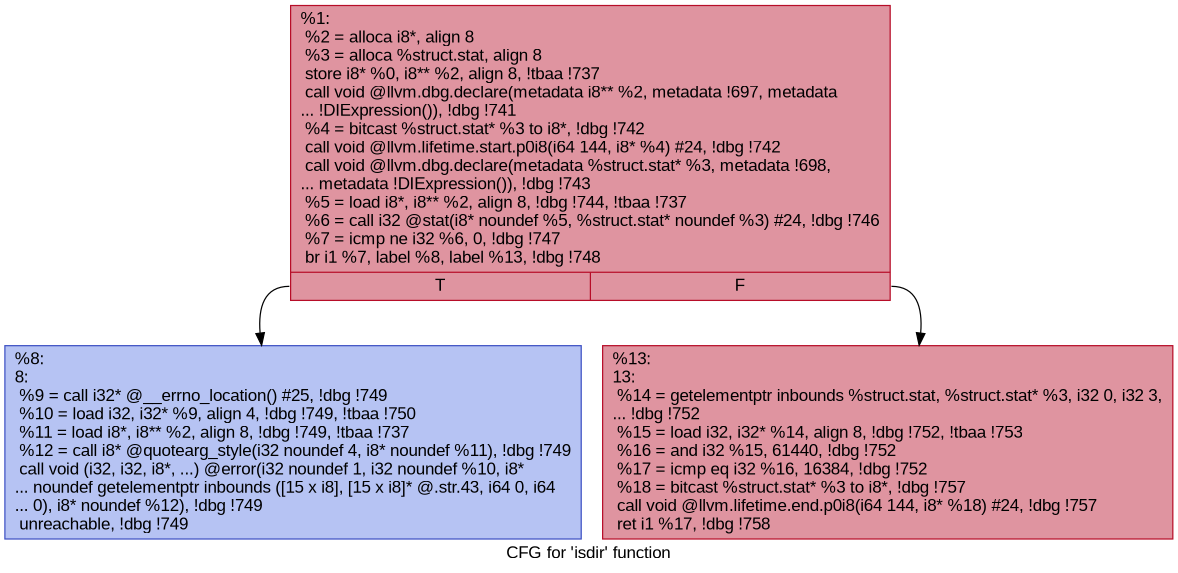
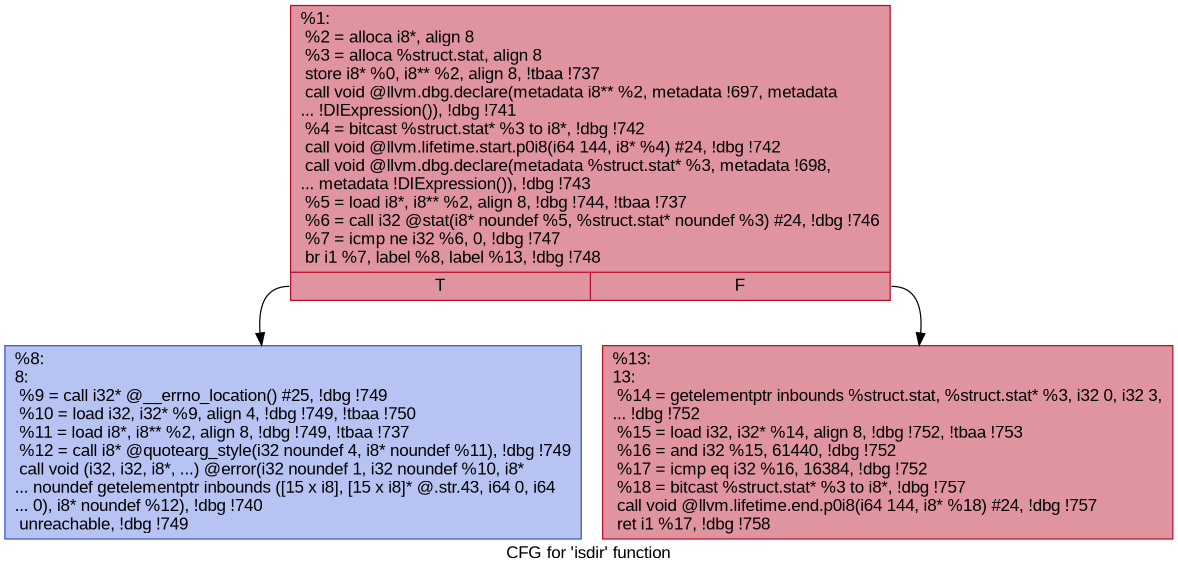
node "%8:": text "... 0), i8* noundef %12), !dbg !749" -> "... 0), i8* noundef %12), !dbg !740"
